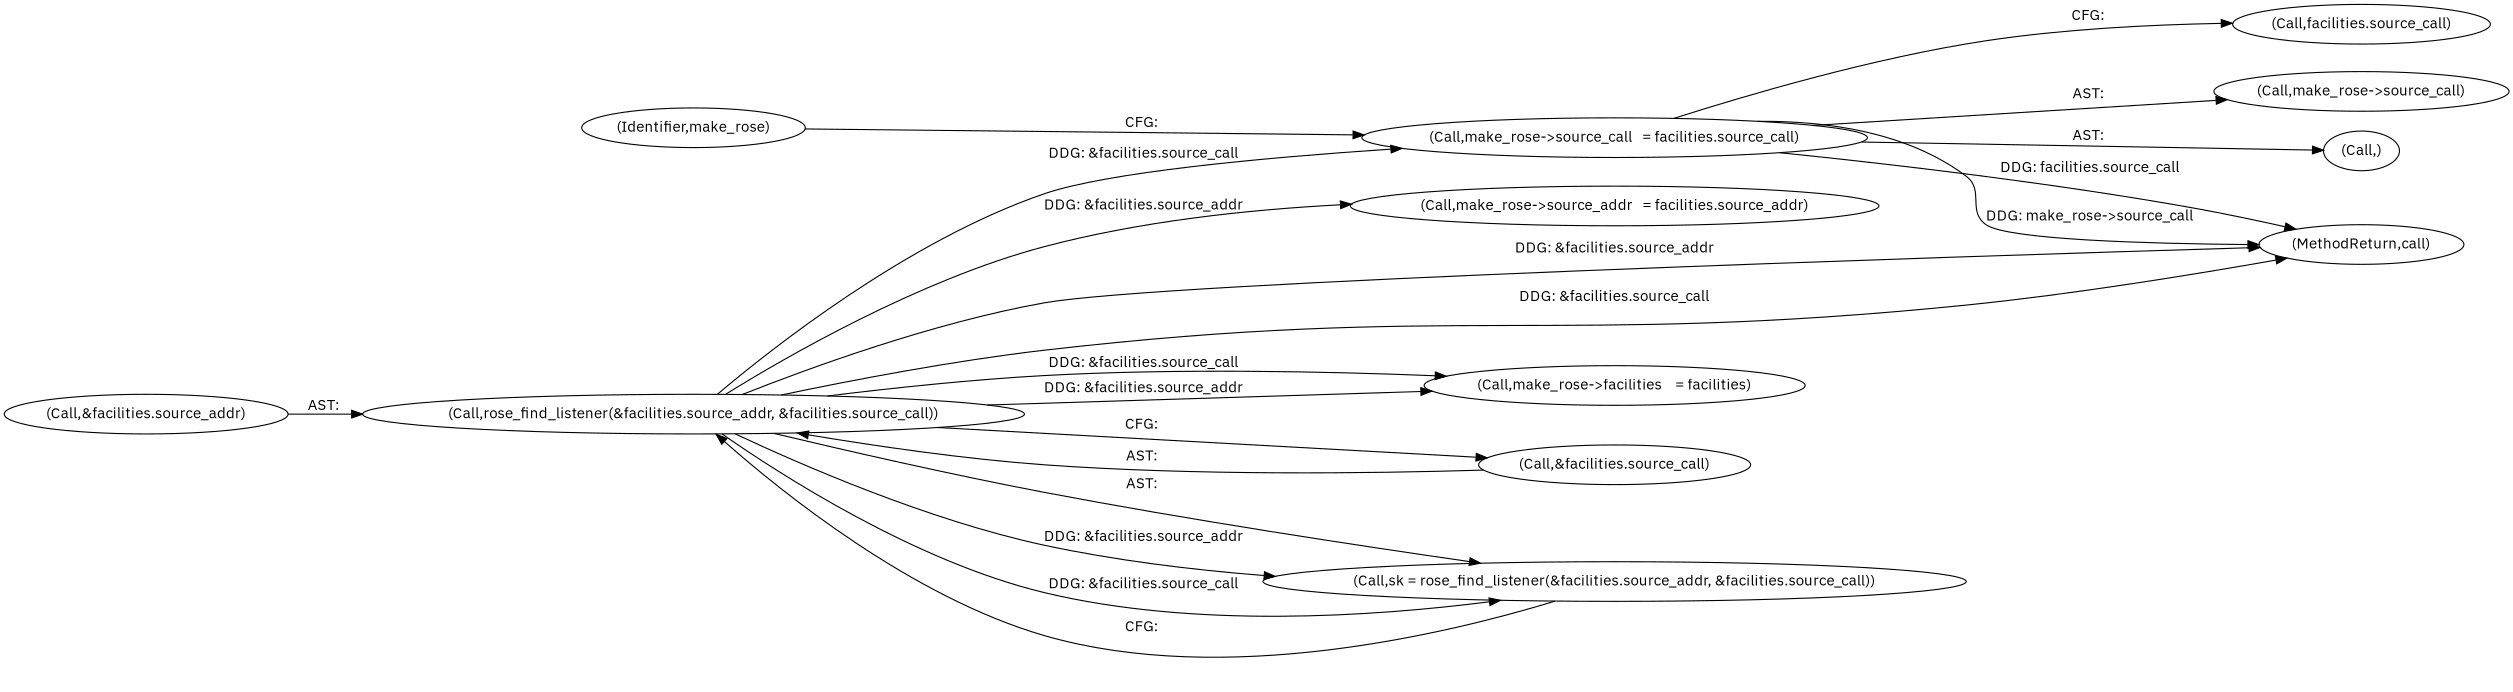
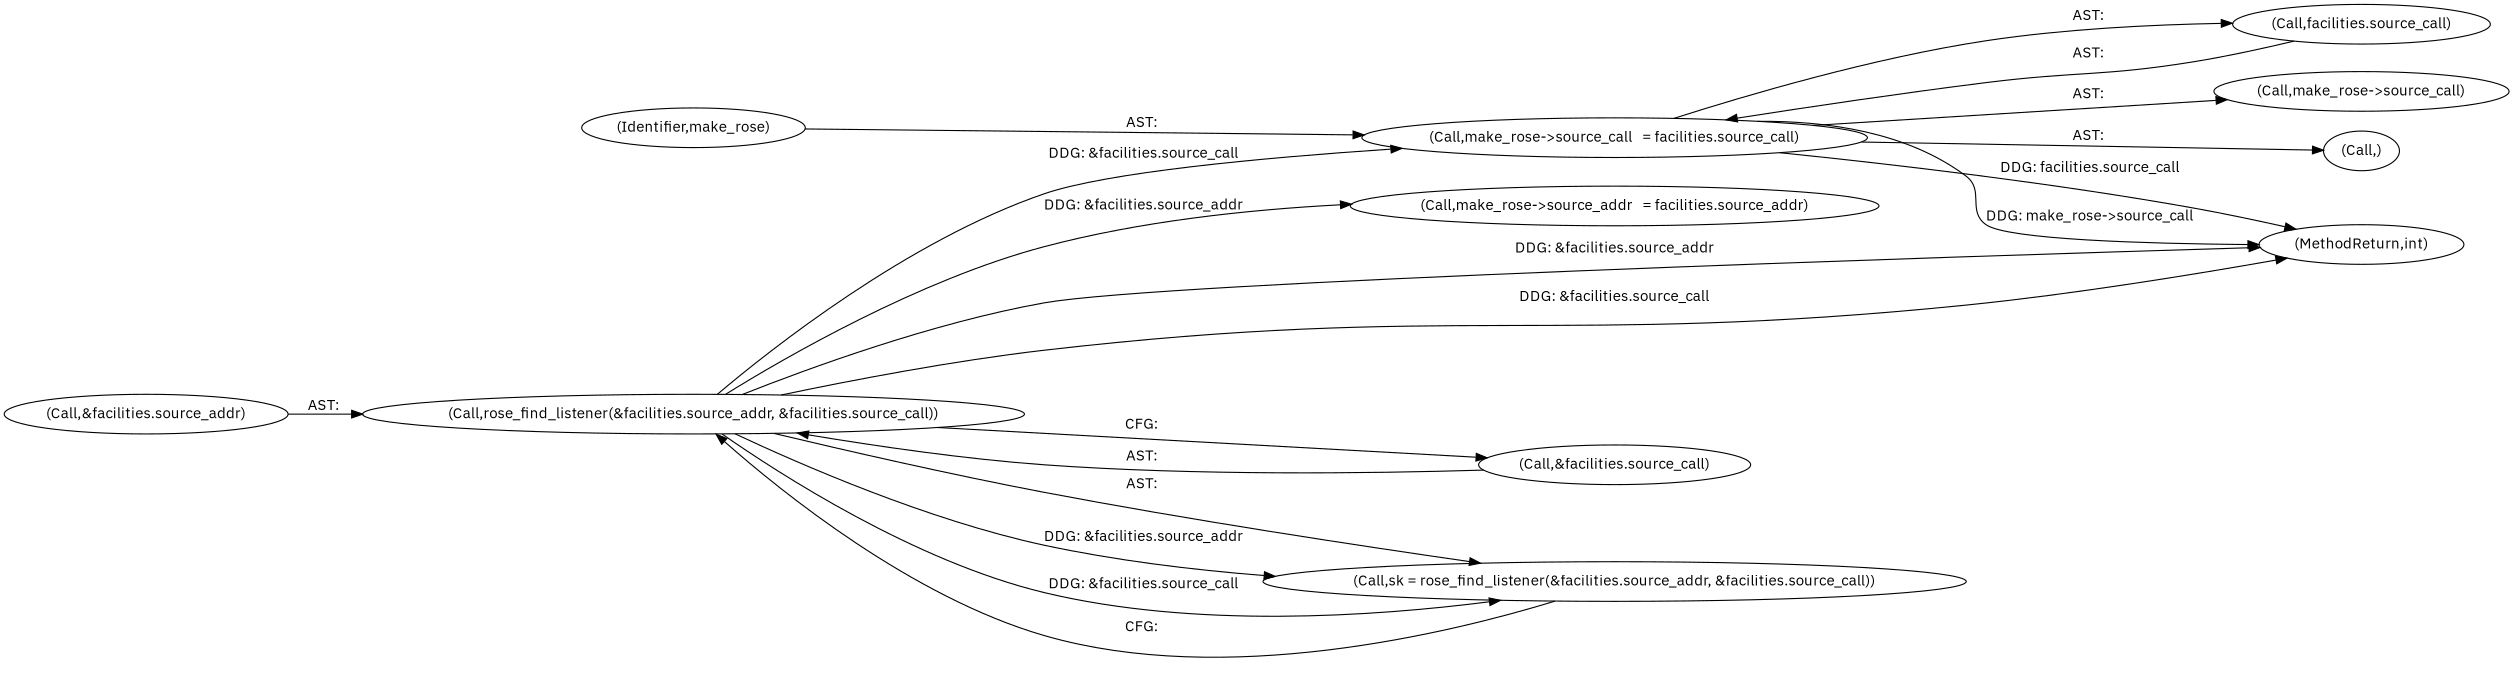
edge "(Call,make_rose->source_call   = facilities.source_call)" -> "(Call,facilities.source_call)": label "CFG: " -> "AST: "
edge "(Call,facilities.source_call)" -> "(Call,make_rose->source_call   = facilities.source_call)": added, label "AST:"
edge "(Identifier,make_rose)" -> "(Call,make_rose->source_call   = facilities.source_call)": label "CFG: " -> "AST: "
node "(MethodReturn,call)": label "(MethodReturn,call)" -> "(MethodReturn,int)"
node "(Call,make_rose->facilities    = facilities)": removed
